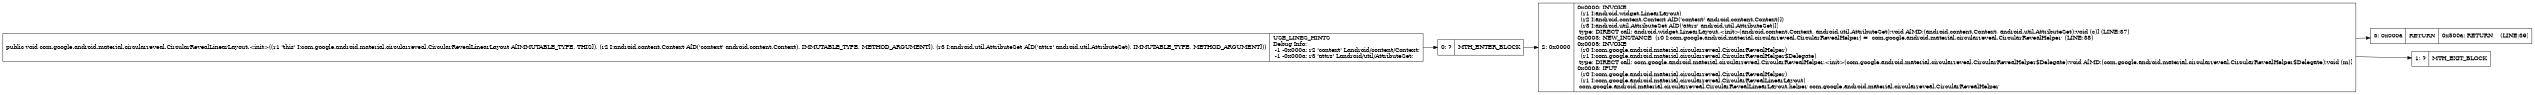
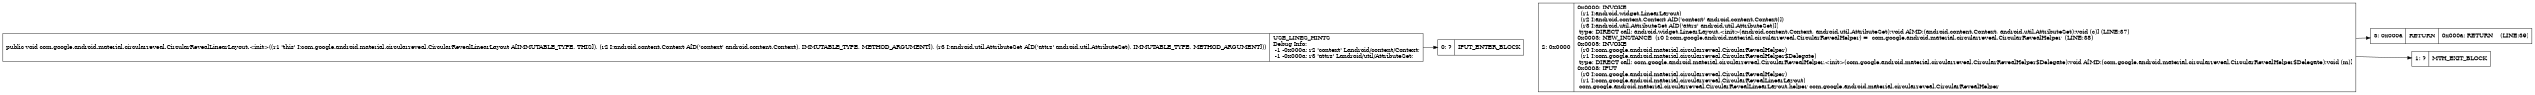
node "3: 0x000a": text "0x500a: RETURN    (LINE:39)" -> "0x000a: RETURN    (LINE:39)"
node "0: ?": text "MTH_ENTER_BLOCK" -> "IPUT_ENTER_BLOCK"
edge "0: ?" -> "2: 0x0000": removed
